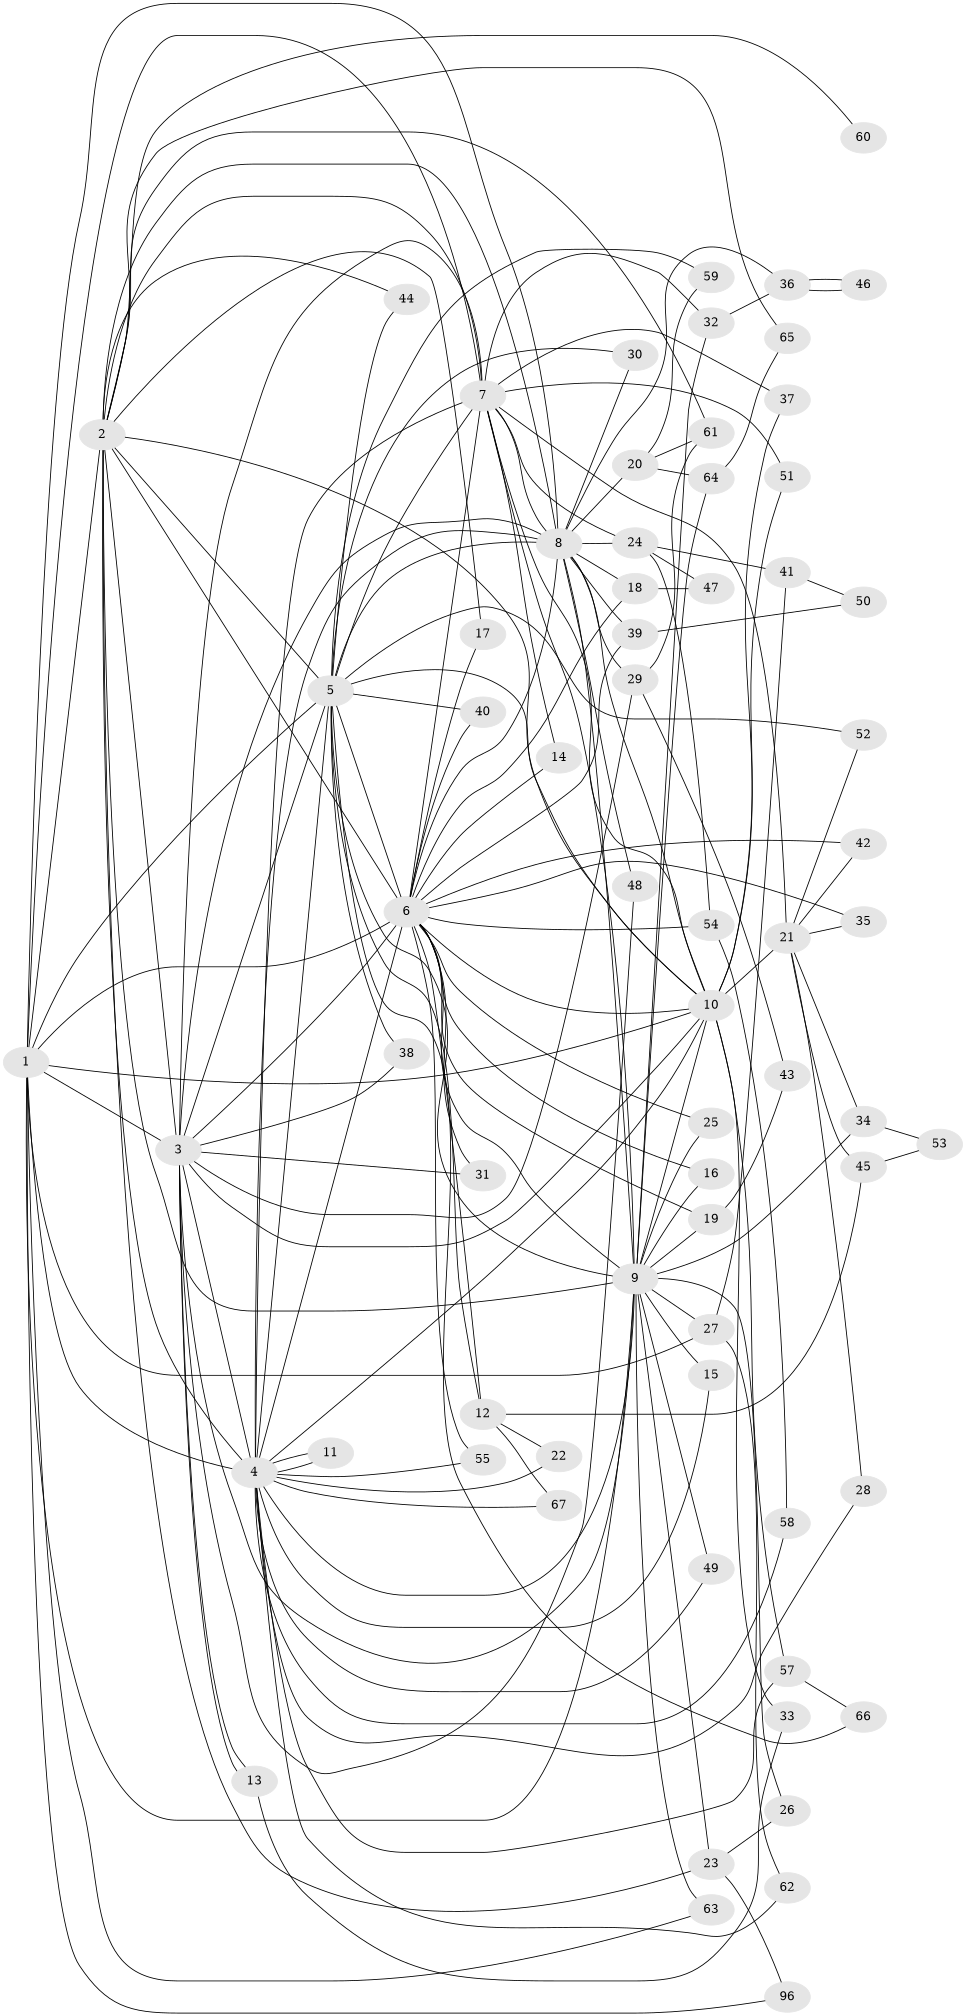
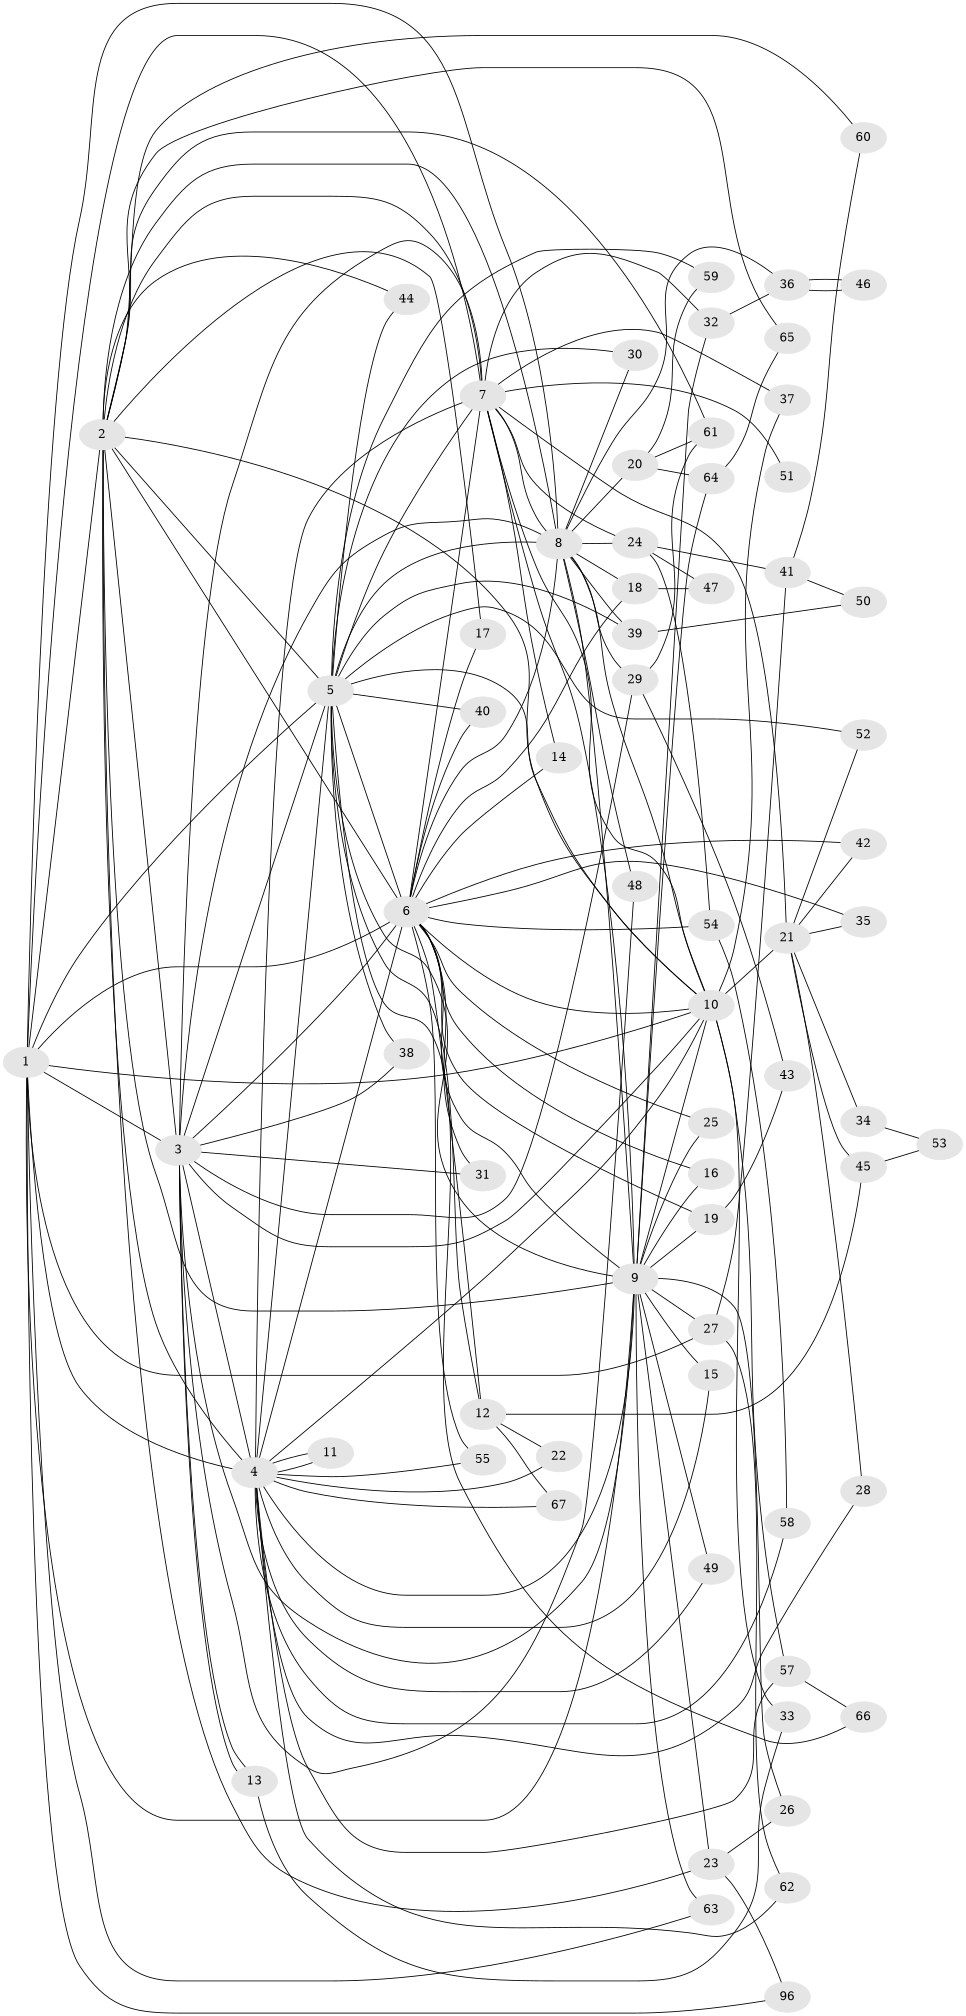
edge "60" -- "41": added
edge "51" -- "10": removed
edge "39" -- "6": now "39" -- "5"
edge "8" -- "4": removed
edge "34" -- "9": removed
